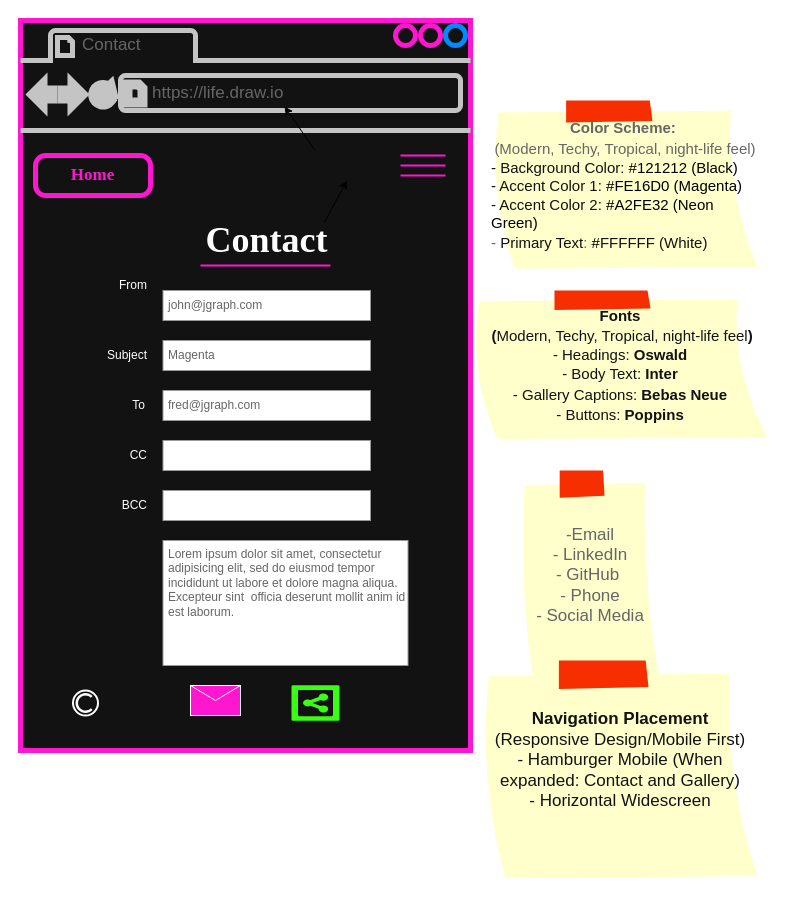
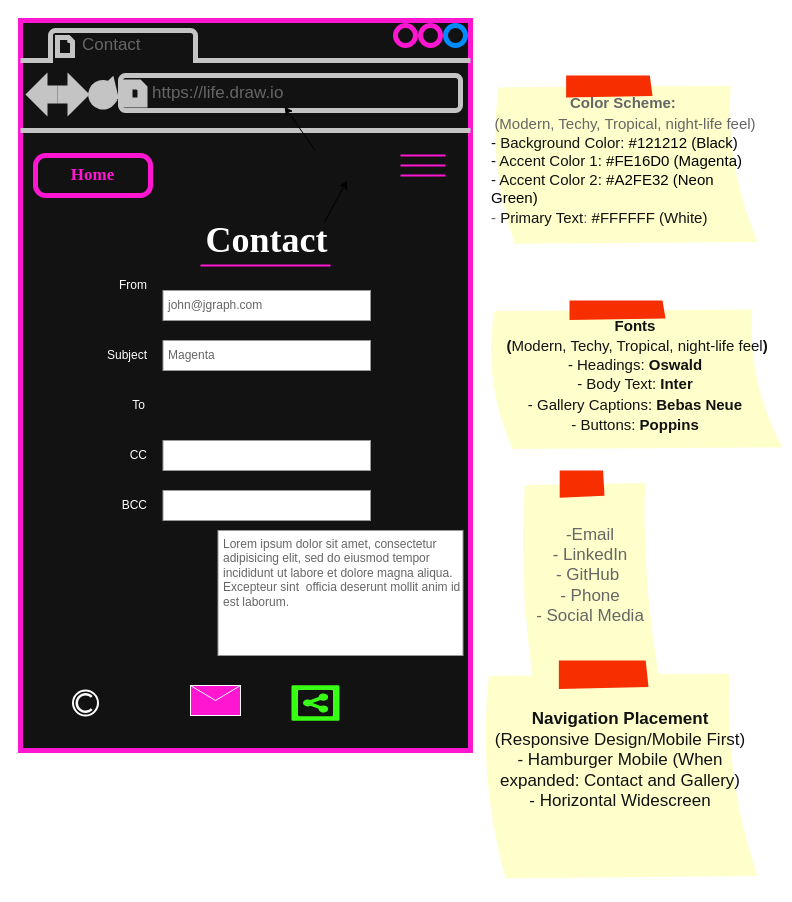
node "Color Scheme: (Modern, Techy, Tropical, night-life feel) - Background Color: #121212 (Black) - Accent Color 1: #FE16D0 (Magenta) - Accent Color 2: #A2FE32 (Neon Green) - Primary Text: #FFFFFF (White)": moved (626, 186) -> (626, 161)
node "Fonts (Modern, Techy, Tropical, night-life feel) - Headings: Oswald - Body Text: Inter - Gallery Captions: Bebas Neue - Buttons: Poppins": moved (621, 366) -> (636, 376)
node "fred@jgraph.com": removed
node "Lorem ipsum dolor sit amet, consectetur adipisicing elit, sed do eiusmod tempor incididunt ut labore et dolore magna aliqua. Excepteur sint officia deserunt mollit anim id est laborum.": moved (286, 603) -> (341, 593)
